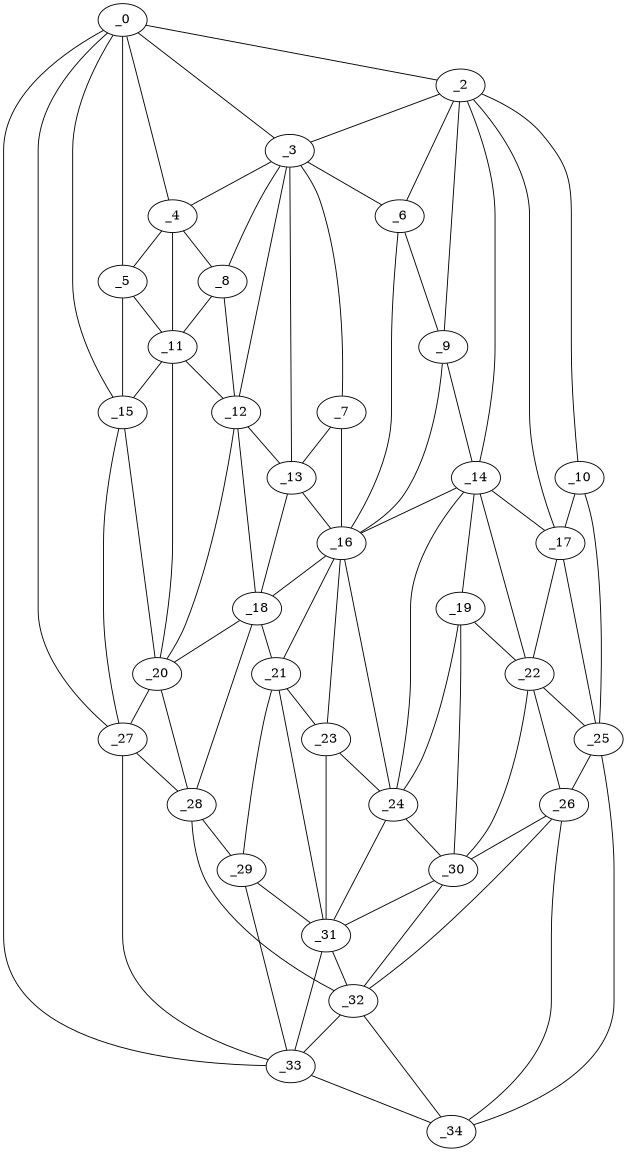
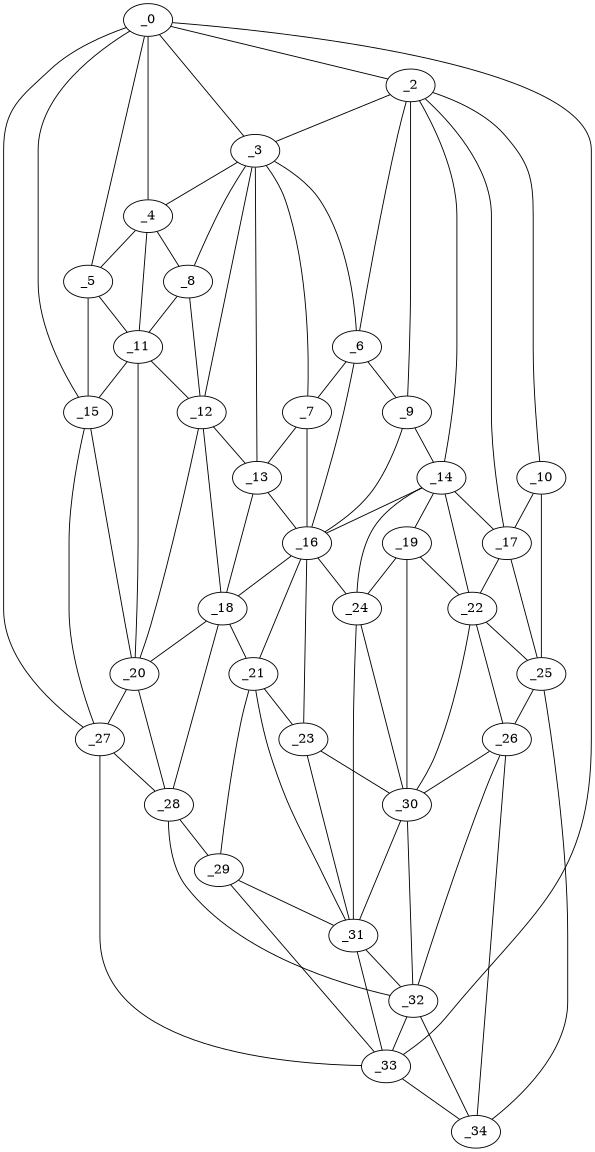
edge "_6" -- "_7": added
edge "_23" -- "_24": now "_23" -- "_30"
